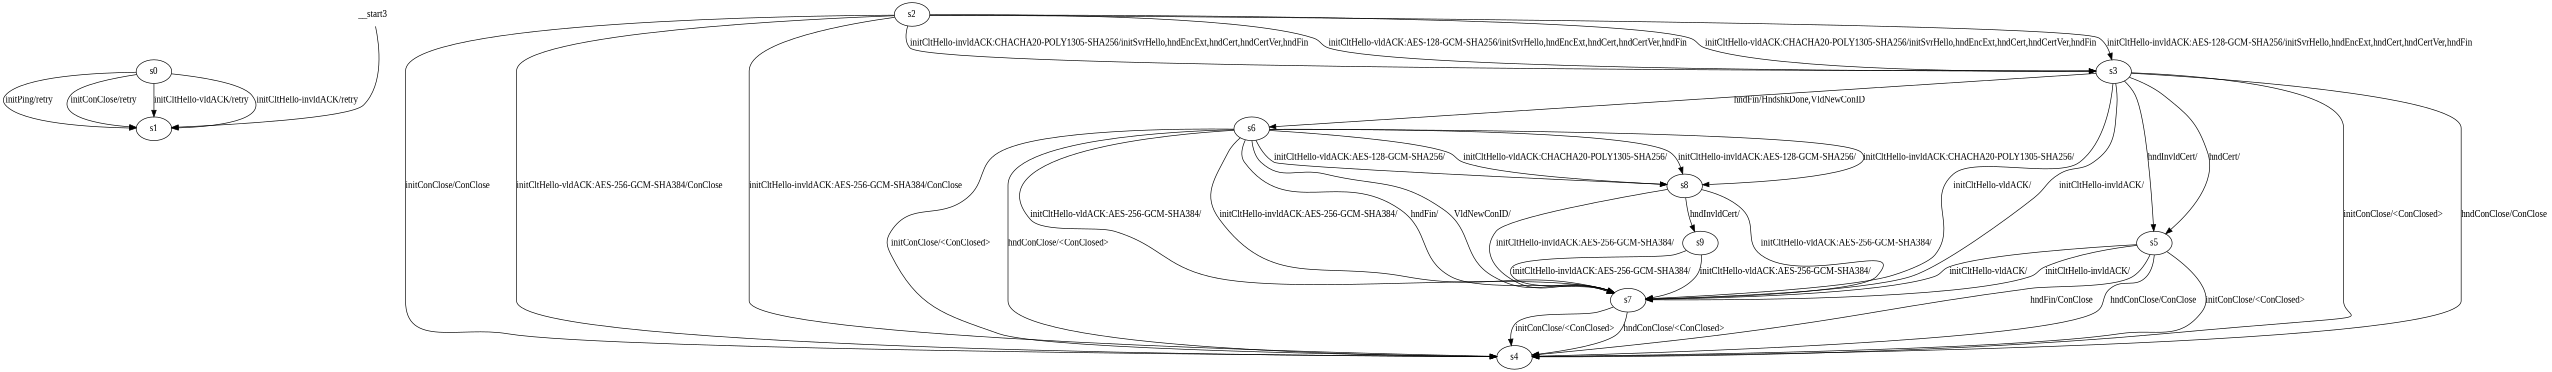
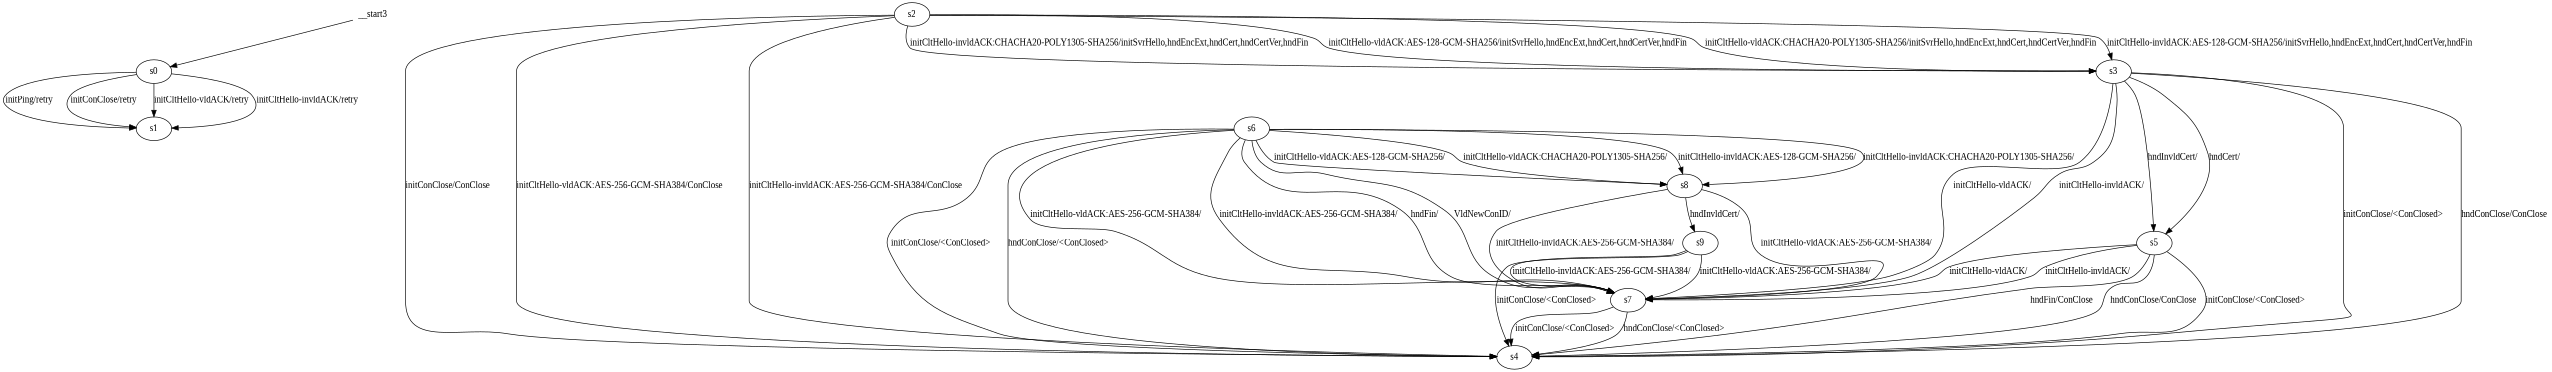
edge "s3" -> "s6": removed, label "hndFin/HndshkDone,VldNewConID"
edge "__start3" -> "s1": now "__start3" -> "s0"
edge "s9" -> "s4": added, label "initConClose/<ConClosed>"
